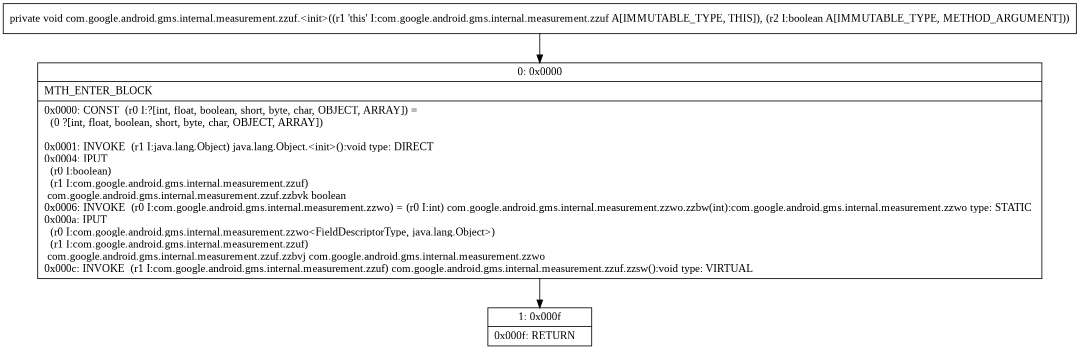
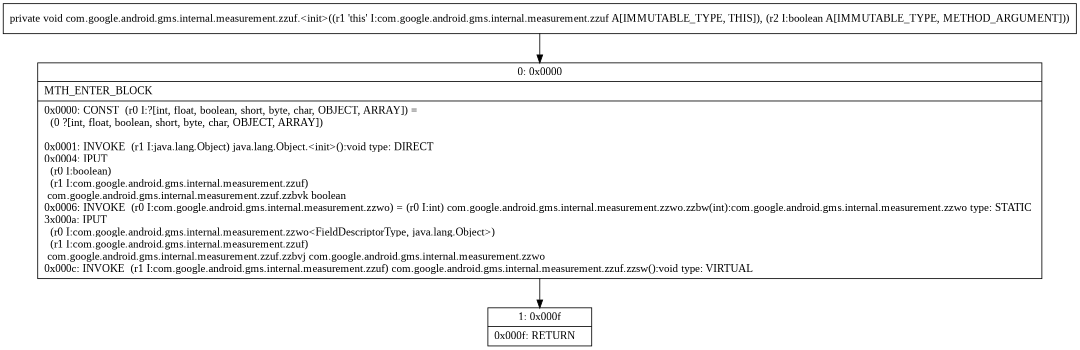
node "0: 0x0000": text "0x000a: IPUT" -> "3x000a: IPUT"
